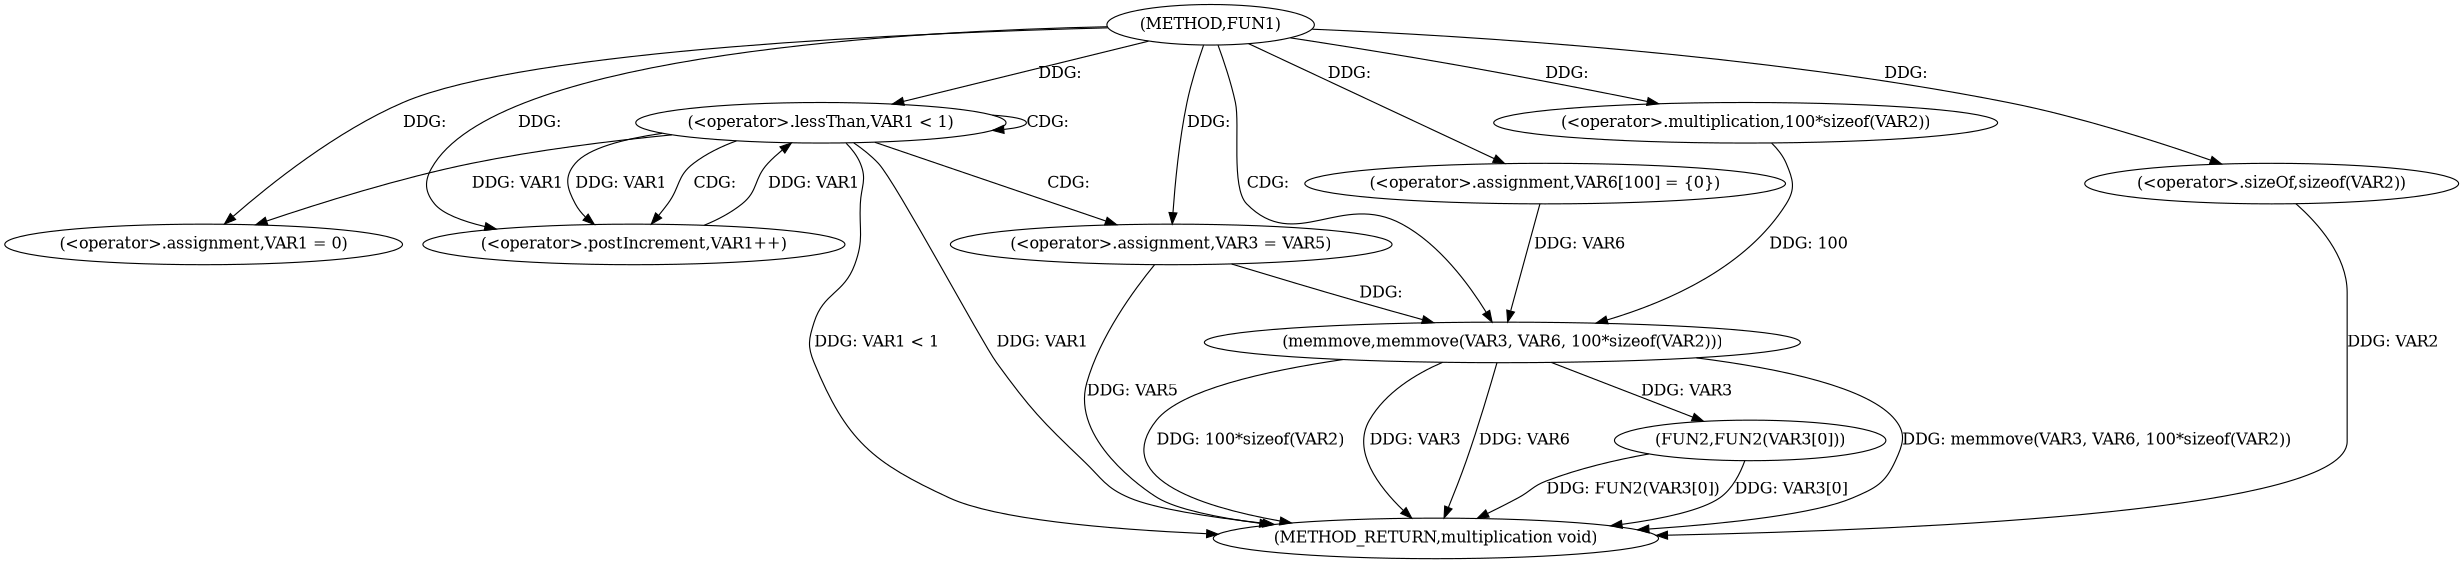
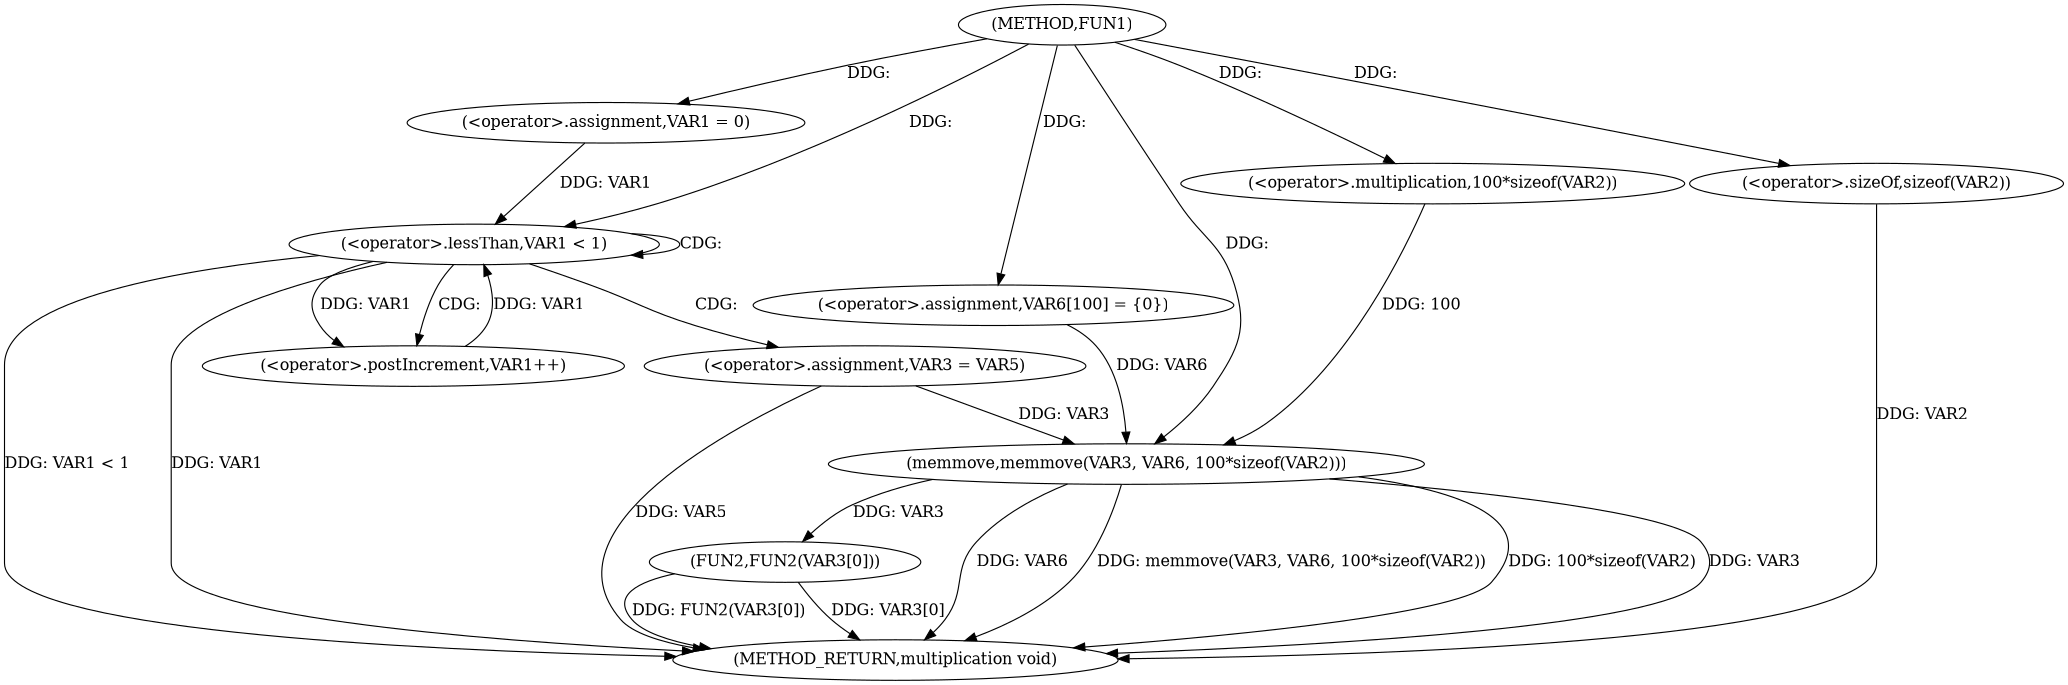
edge "(METHOD,FUN1)" -> "(<operator>.postIncrement,VAR1++)": removed, label "DDG:"
edge "(METHOD,FUN1)" -> "(<operator>.assignment,VAR3 = VAR5)": removed, label "DDG:"
edge "(<operator>.lessThan,VAR1 < 1)" -> "(<operator>.assignment,VAR1 = 0)": reversed
edge "(METHOD,FUN1)" -> "(memmove,memmove(VAR3, VAR6, 100*sizeof(VAR2)))": label "CDG: " -> "DDG: "
edge "(<operator>.assignment,VAR3 = VAR5)" -> "(memmove,memmove(VAR3, VAR6, 100*sizeof(VAR2)))": label "DDG: " -> "DDG: VAR3"
